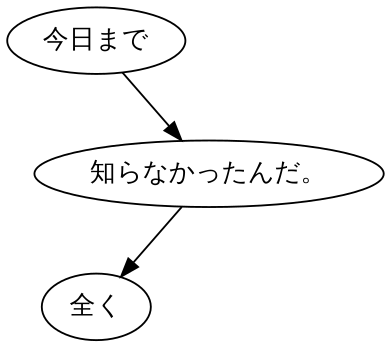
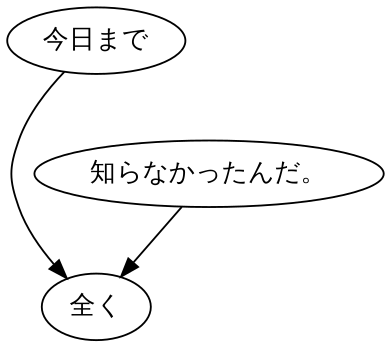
edge "今日まで" -> "知らなかったんだ。": now "今日まで" -> "全く"
